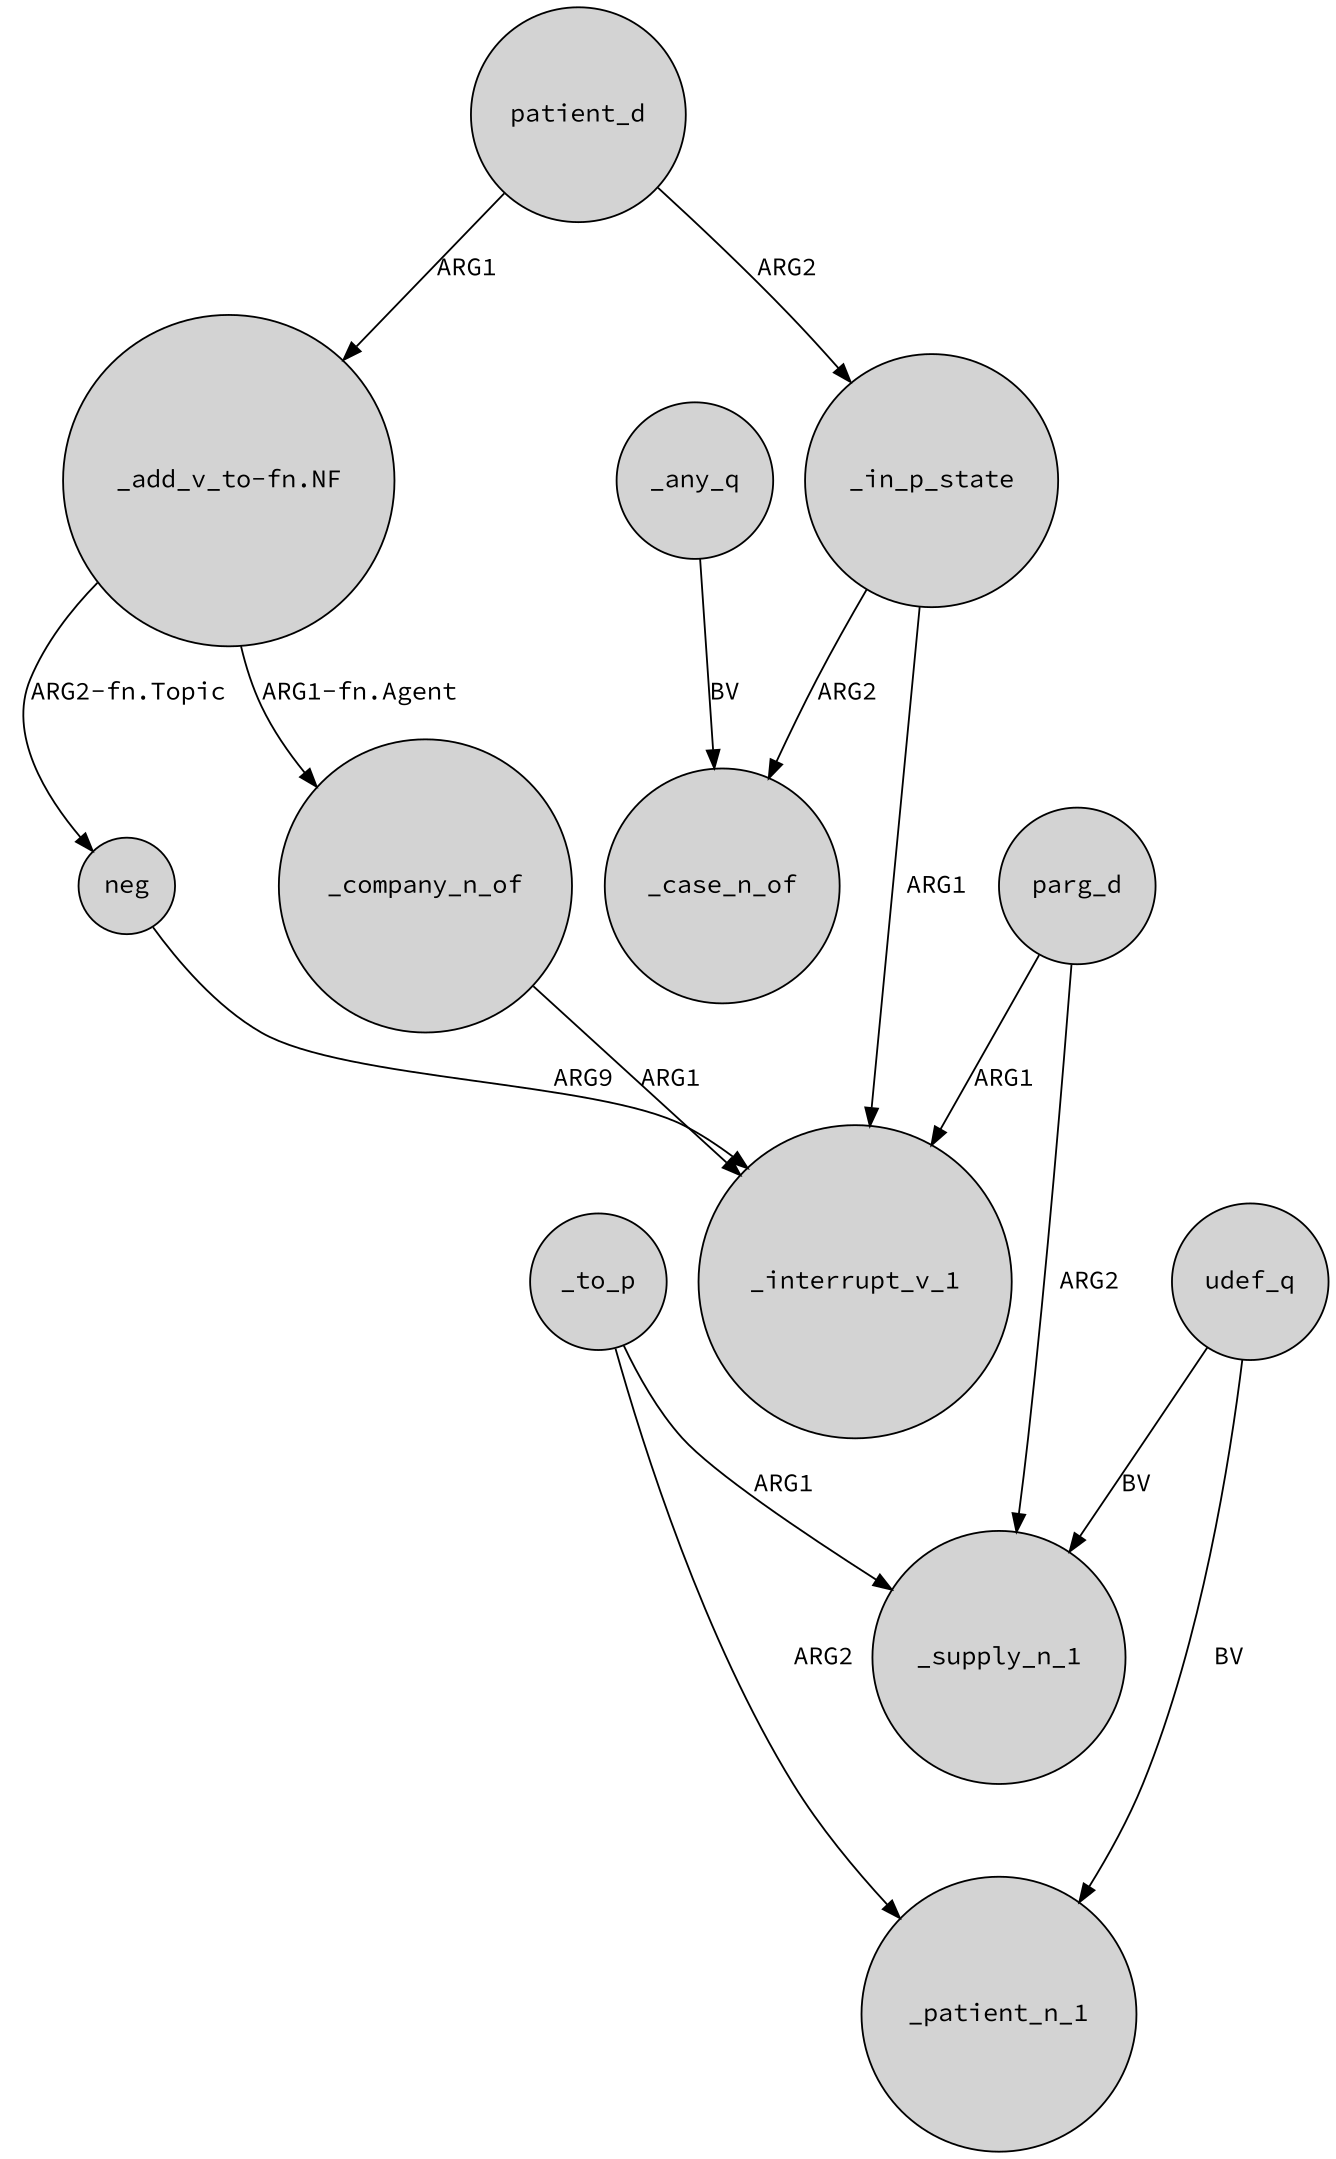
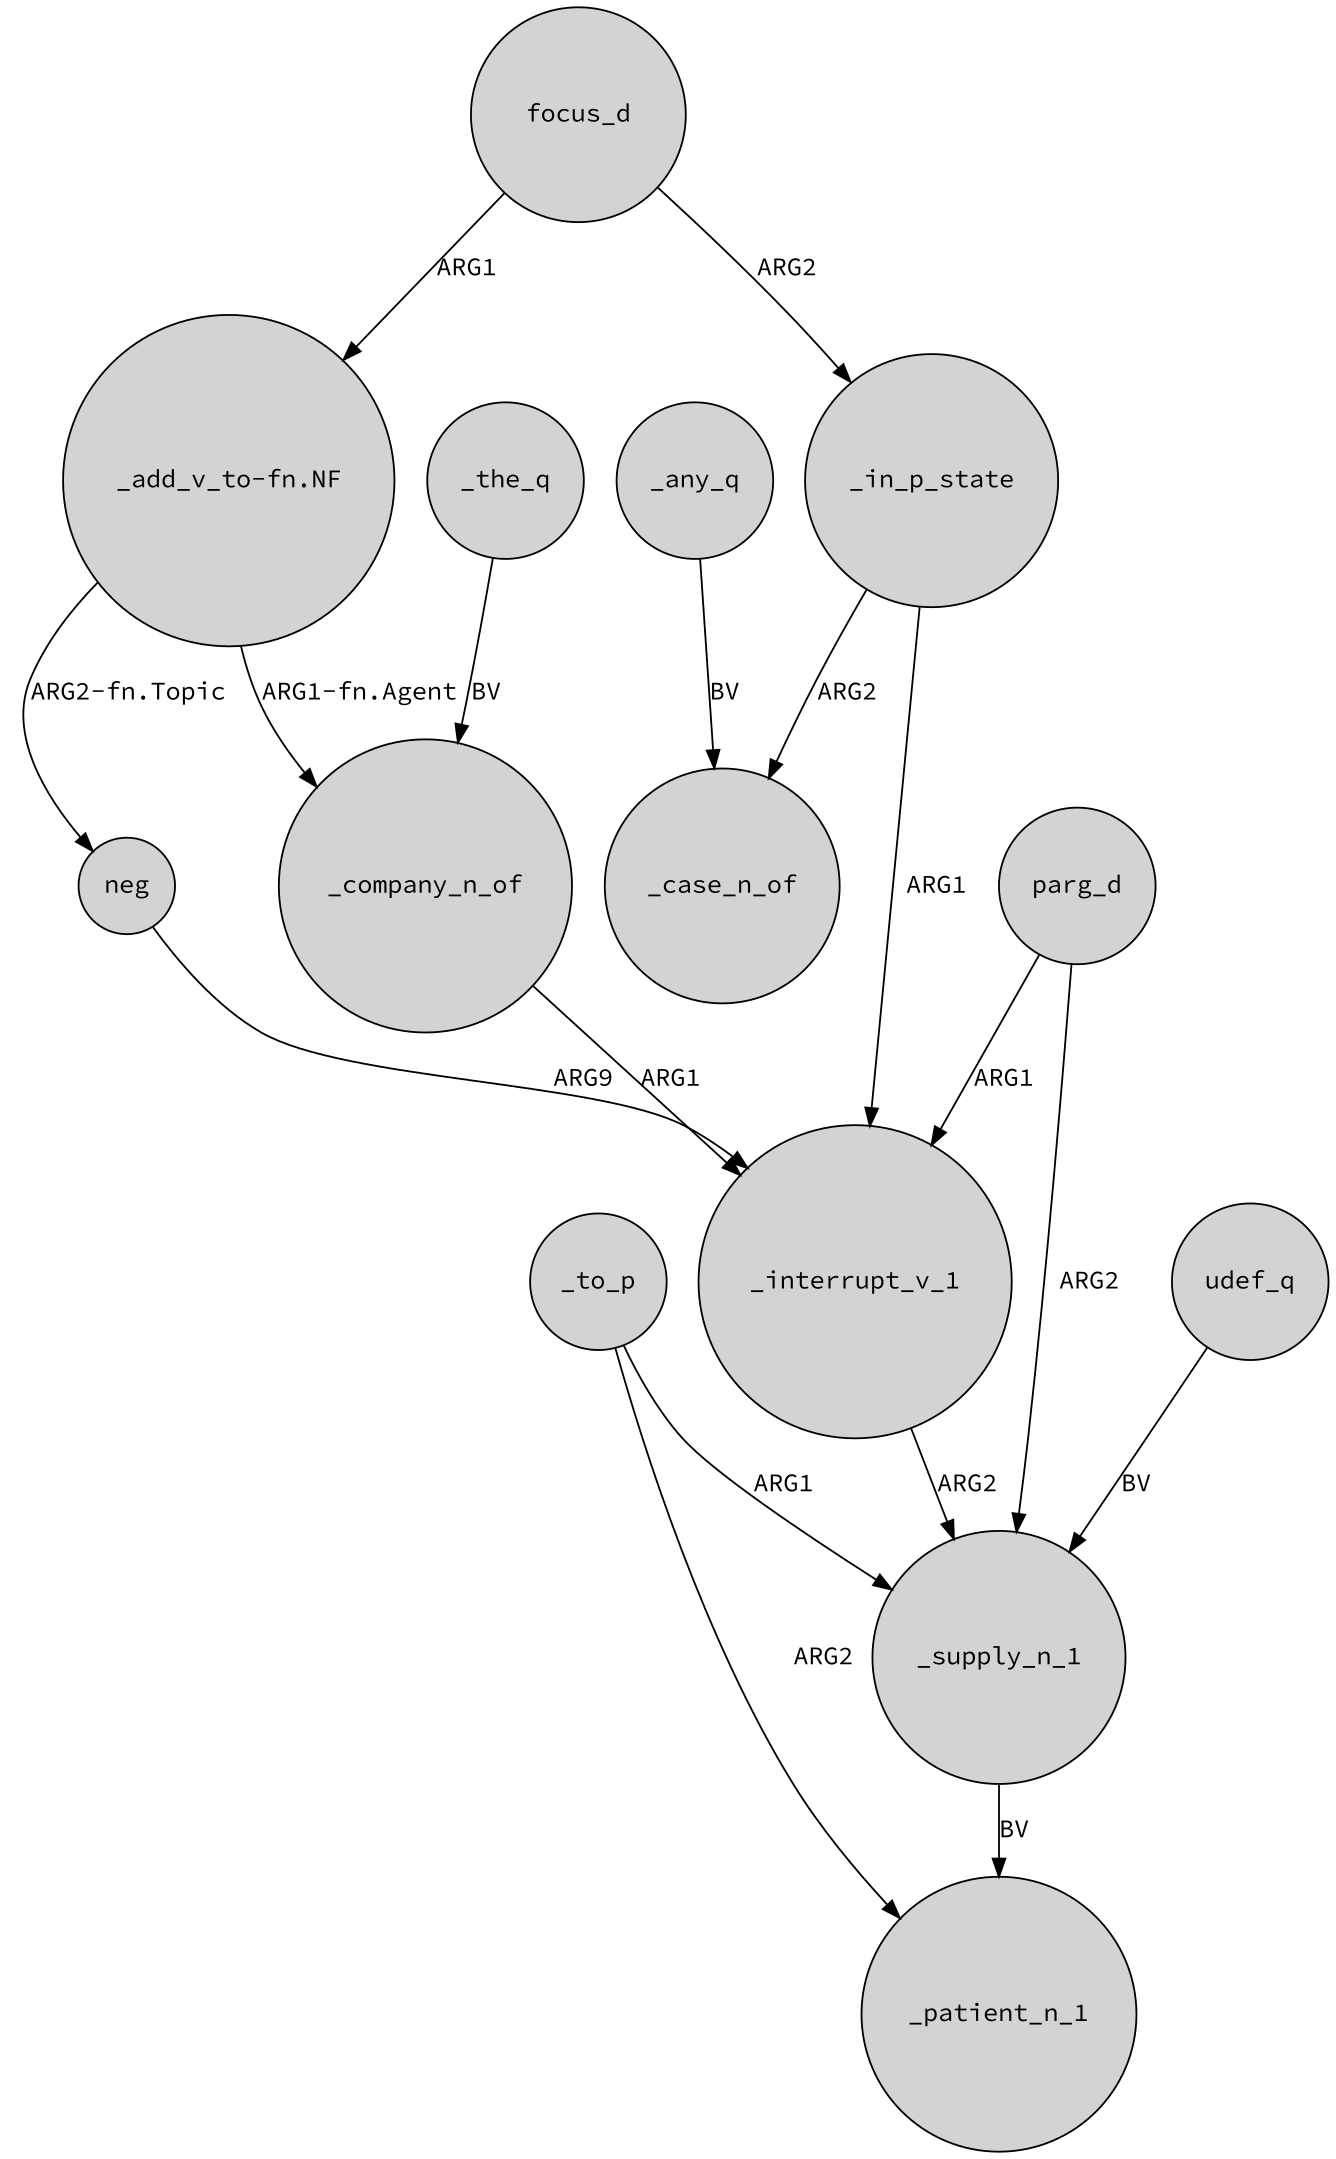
node "patient_d": label "patient_d" -> "focus_d"
node "_the_q": added
edge "_interrupt_v_1" -> "_supply_n_1": added, label "ARG2"
edge "udef_q" -> "_patient_n_1": now "_supply_n_1" -> "_patient_n_1"
